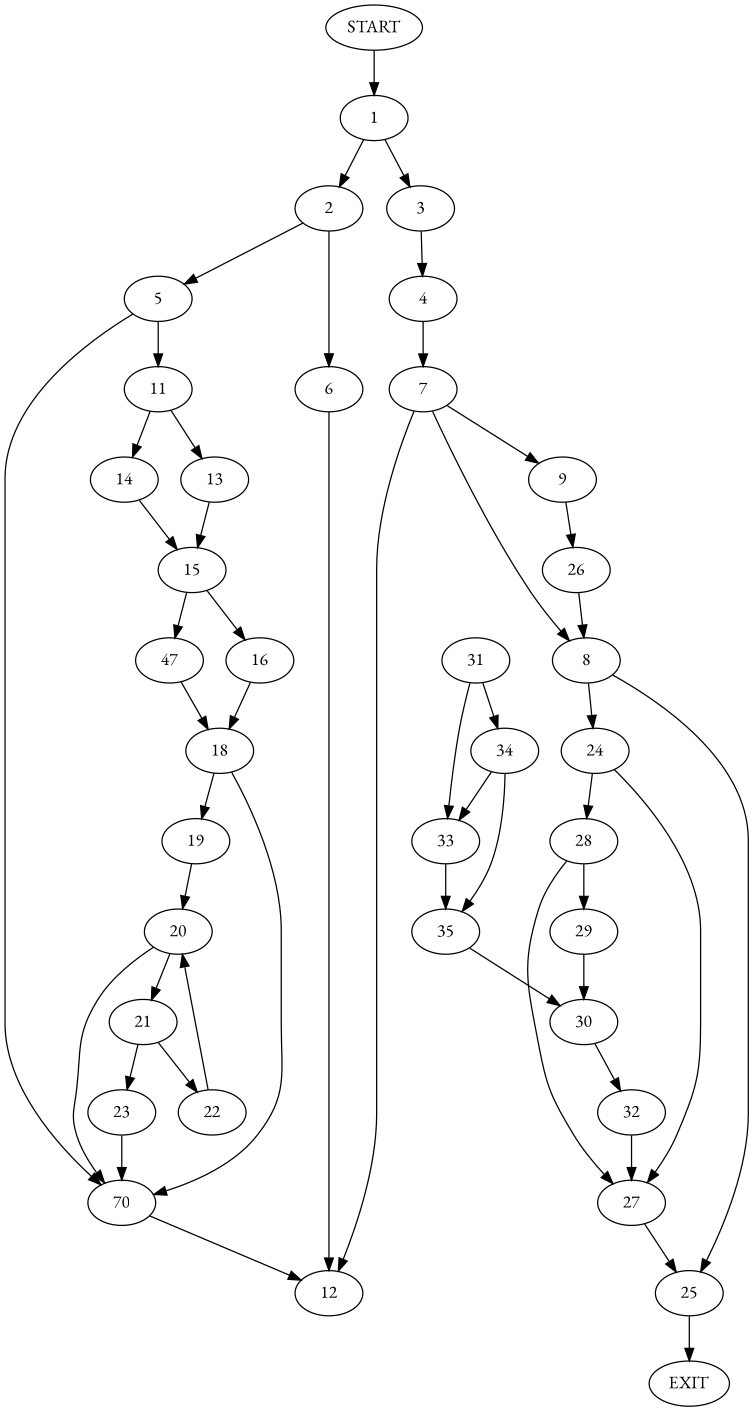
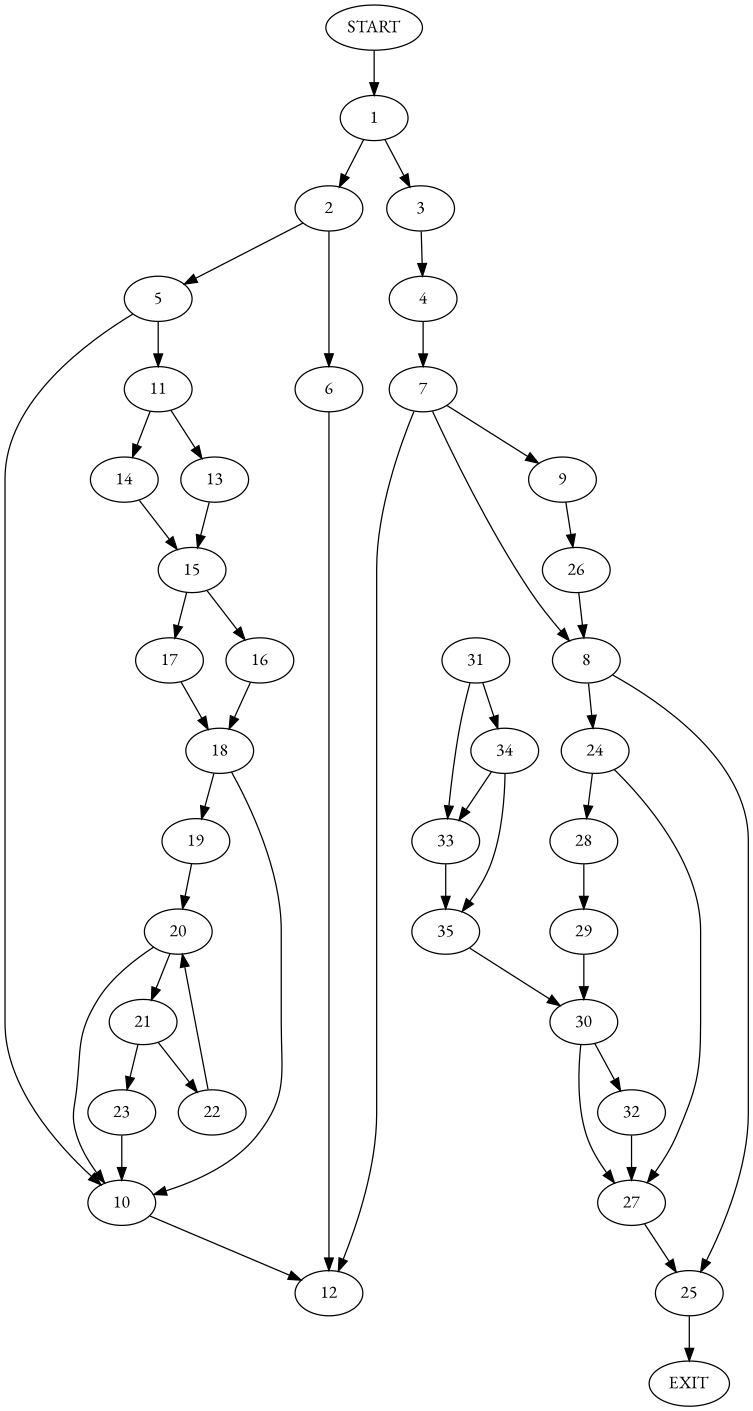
node "47": label "47" -> "17"
edge "28" -> "27": now "30" -> "27"
node "70": label "70" -> "10"
